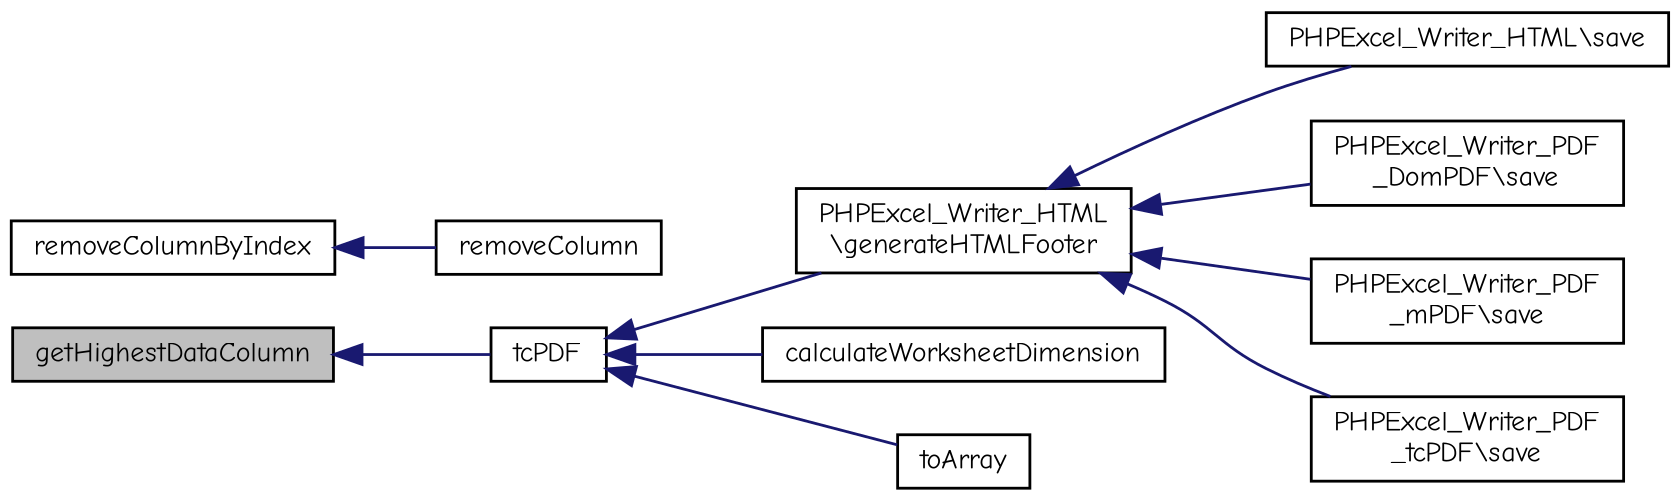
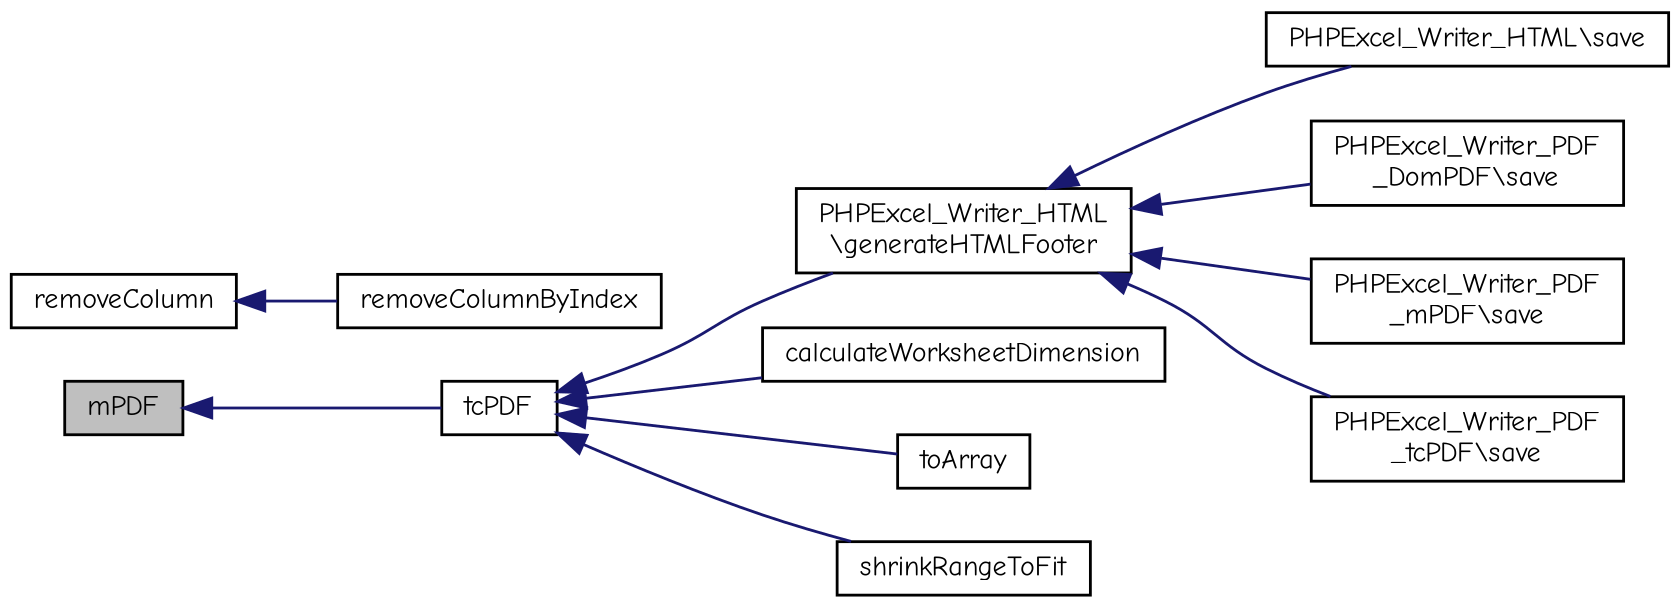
edge "removeColumn" -> "removeColumnByIndex": reversed
node "getHighestDataColumn": label "getHighestDataColumn" -> "mPDF"
node "shrinkRangeToFit": added
